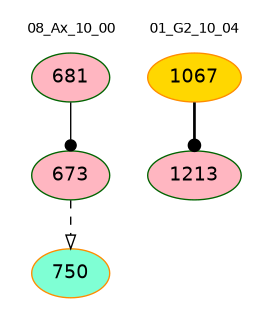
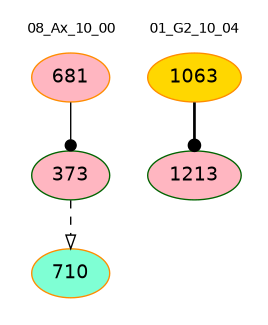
node "681": color darkgreen -> darkorange
node "1067": label "1067" -> "1063"
node "673": label "673" -> "373"
node "750": label "750" -> "710"
